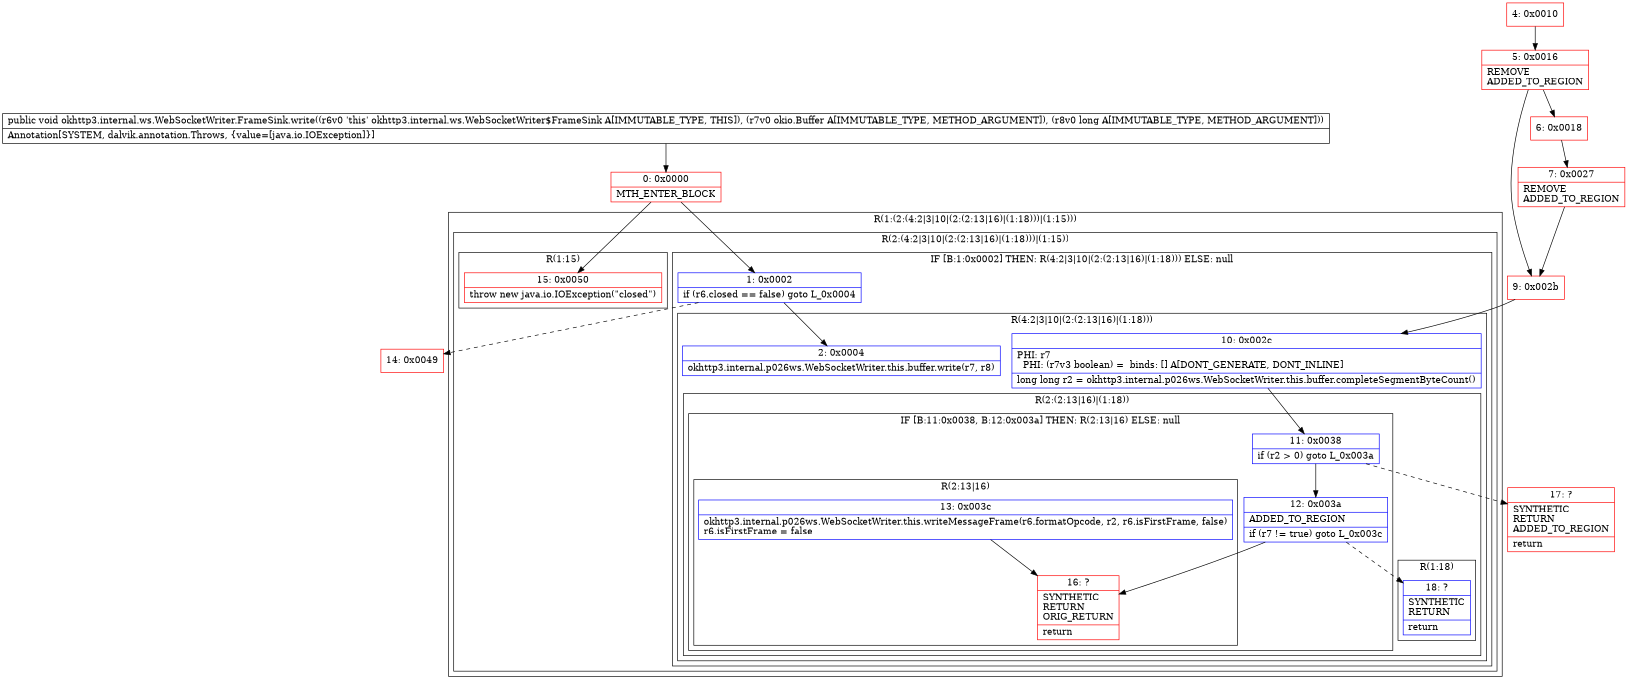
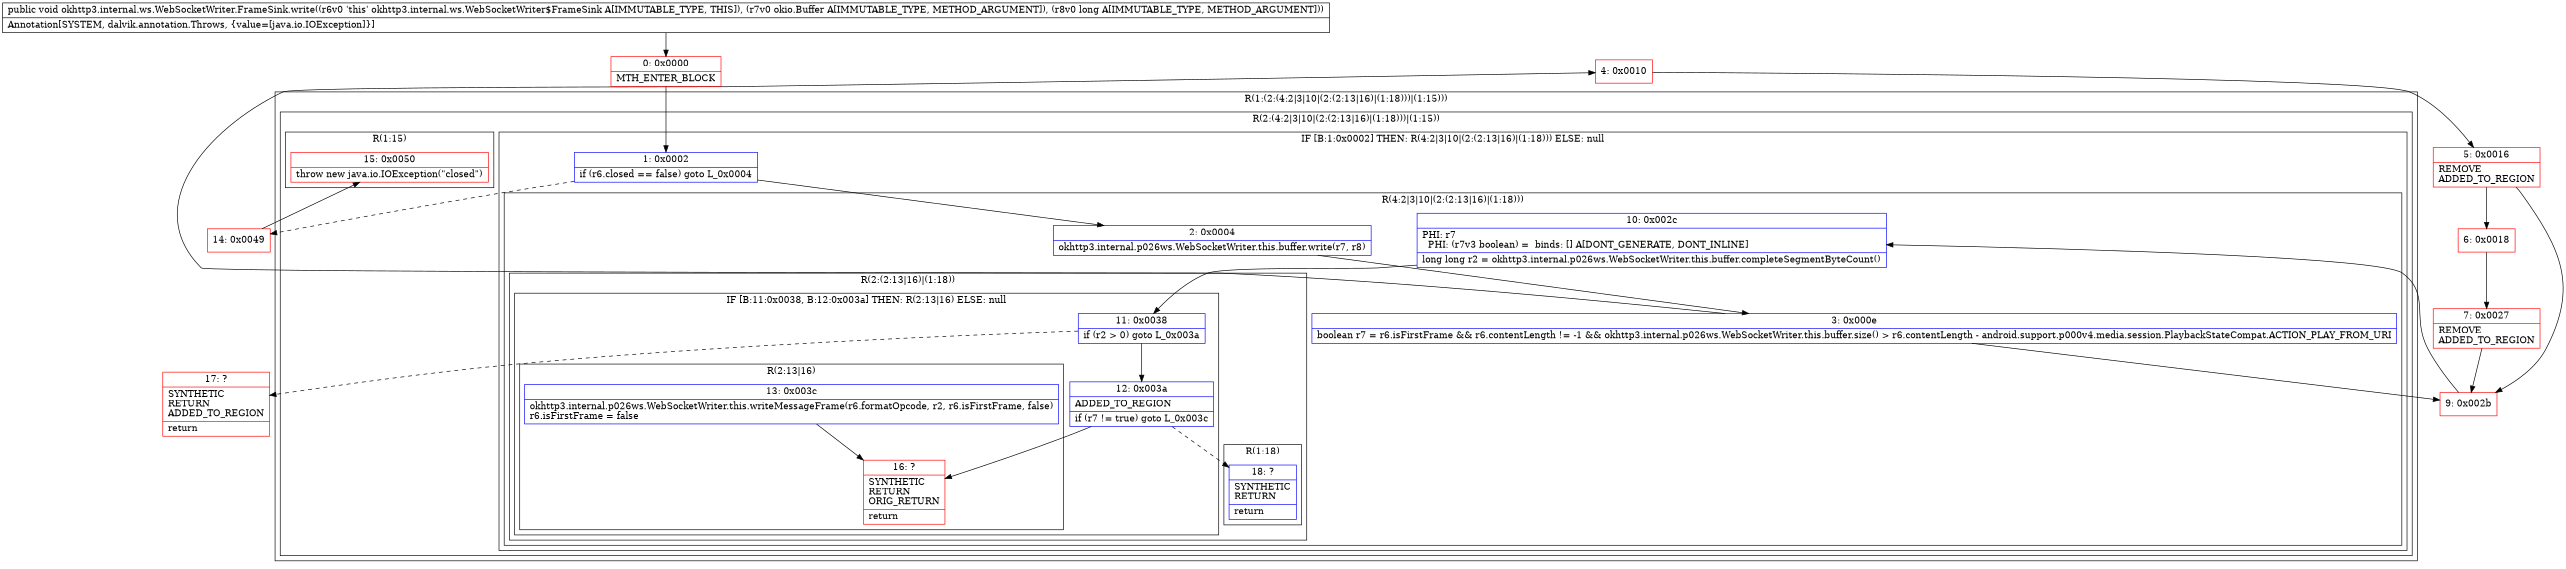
edge "0: 0x0000" -> "15: 0x0050": now "14: 0x0049" -> "15: 0x0050"
node "3: 0x000e": added
